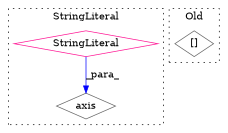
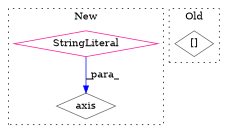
cluster "StringLiteral": label "StringLiteral" -> "New"
